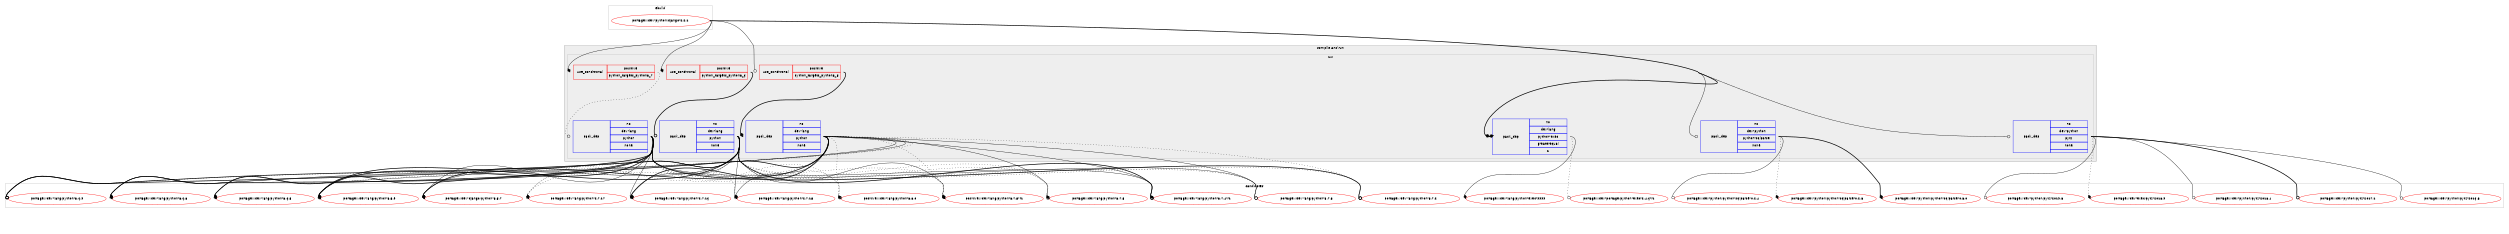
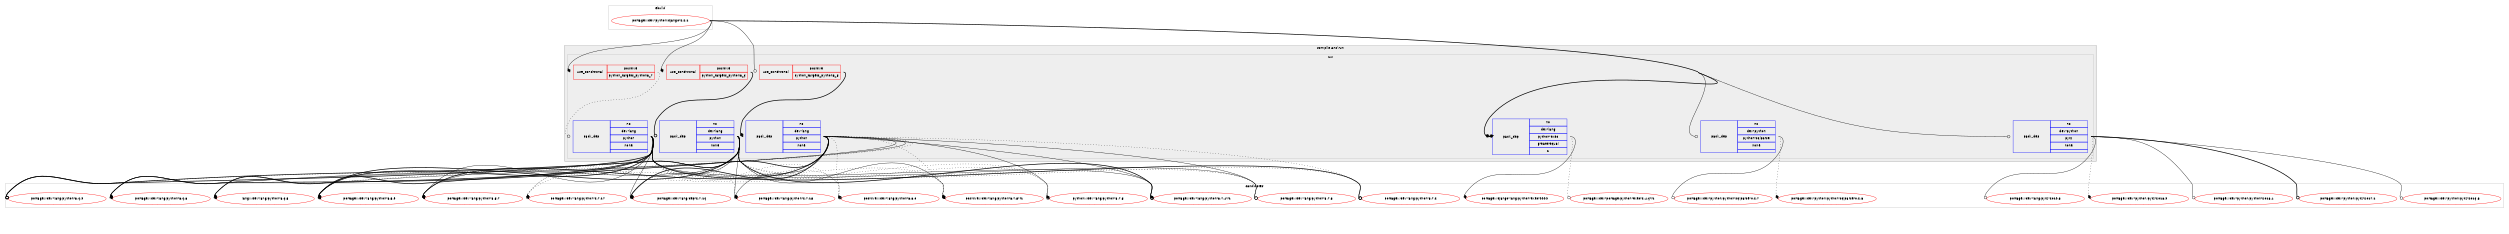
node "portage://dev-lang/python-3.6.5": label "portage://dev-lang/python-3.6.5" -> "lang://dev-lang/python-3.6.5"
node "portage://dev-django/python-3.5.7": label "portage://dev-django/python-3.5.7" -> "portage://dev-lang/python-3.5.7"
node "portage://dev-lang/python-2.7.16": label "portage://dev-lang/python-2.7.16" -> "portage://dev-lang/dep-2.7.16"
node "portage://dev-lang/python-3.7.5": label "portage://dev-lang/python-3.7.5" -> "python://dev-lang/python-3.7.5"
node "portage://dev-lang/python-exec-9999": label "portage://dev-lang/python-exec-9999" -> "portage://django-lang/python-exec-9999"
node "portage://dev-python/python-sqlparse-0.2.4": label "portage://dev-python/python-sqlparse-0.2.4" -> "portage://dev-python/python-sqlparse-0.2.7"
node "portage://dev-python/python-sqlparse-0.3.0": removed
node "portage://dev-python/pytz-2019.3": label "portage://dev-python/pytz-2019.3" -> "portage://dev-lang/pytz-2019.3"
node "portage://dev-exec/pytz-2018.9": label "portage://dev-exec/pytz-2018.9" -> "portage://dev-python/pytz-2018.9"
node "portage://dev-python/pytz-2018.4": label "portage://dev-python/pytz-2018.4" -> "portage://dev-python/python-2018.4"
